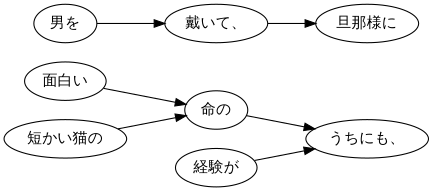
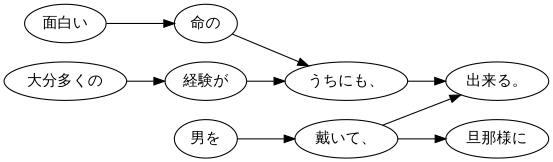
node "大分多くの": added
node "出来る。": added
node "短かい猫の": removed
